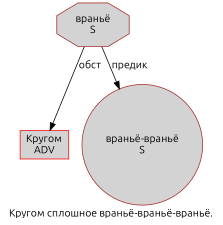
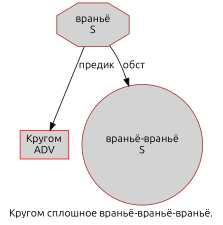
edge "враньё S" -> "Кругом ADV": label "обст" -> "предик"
edge "враньё S" -> "враньё-враньё S": label "предик" -> "обст"
